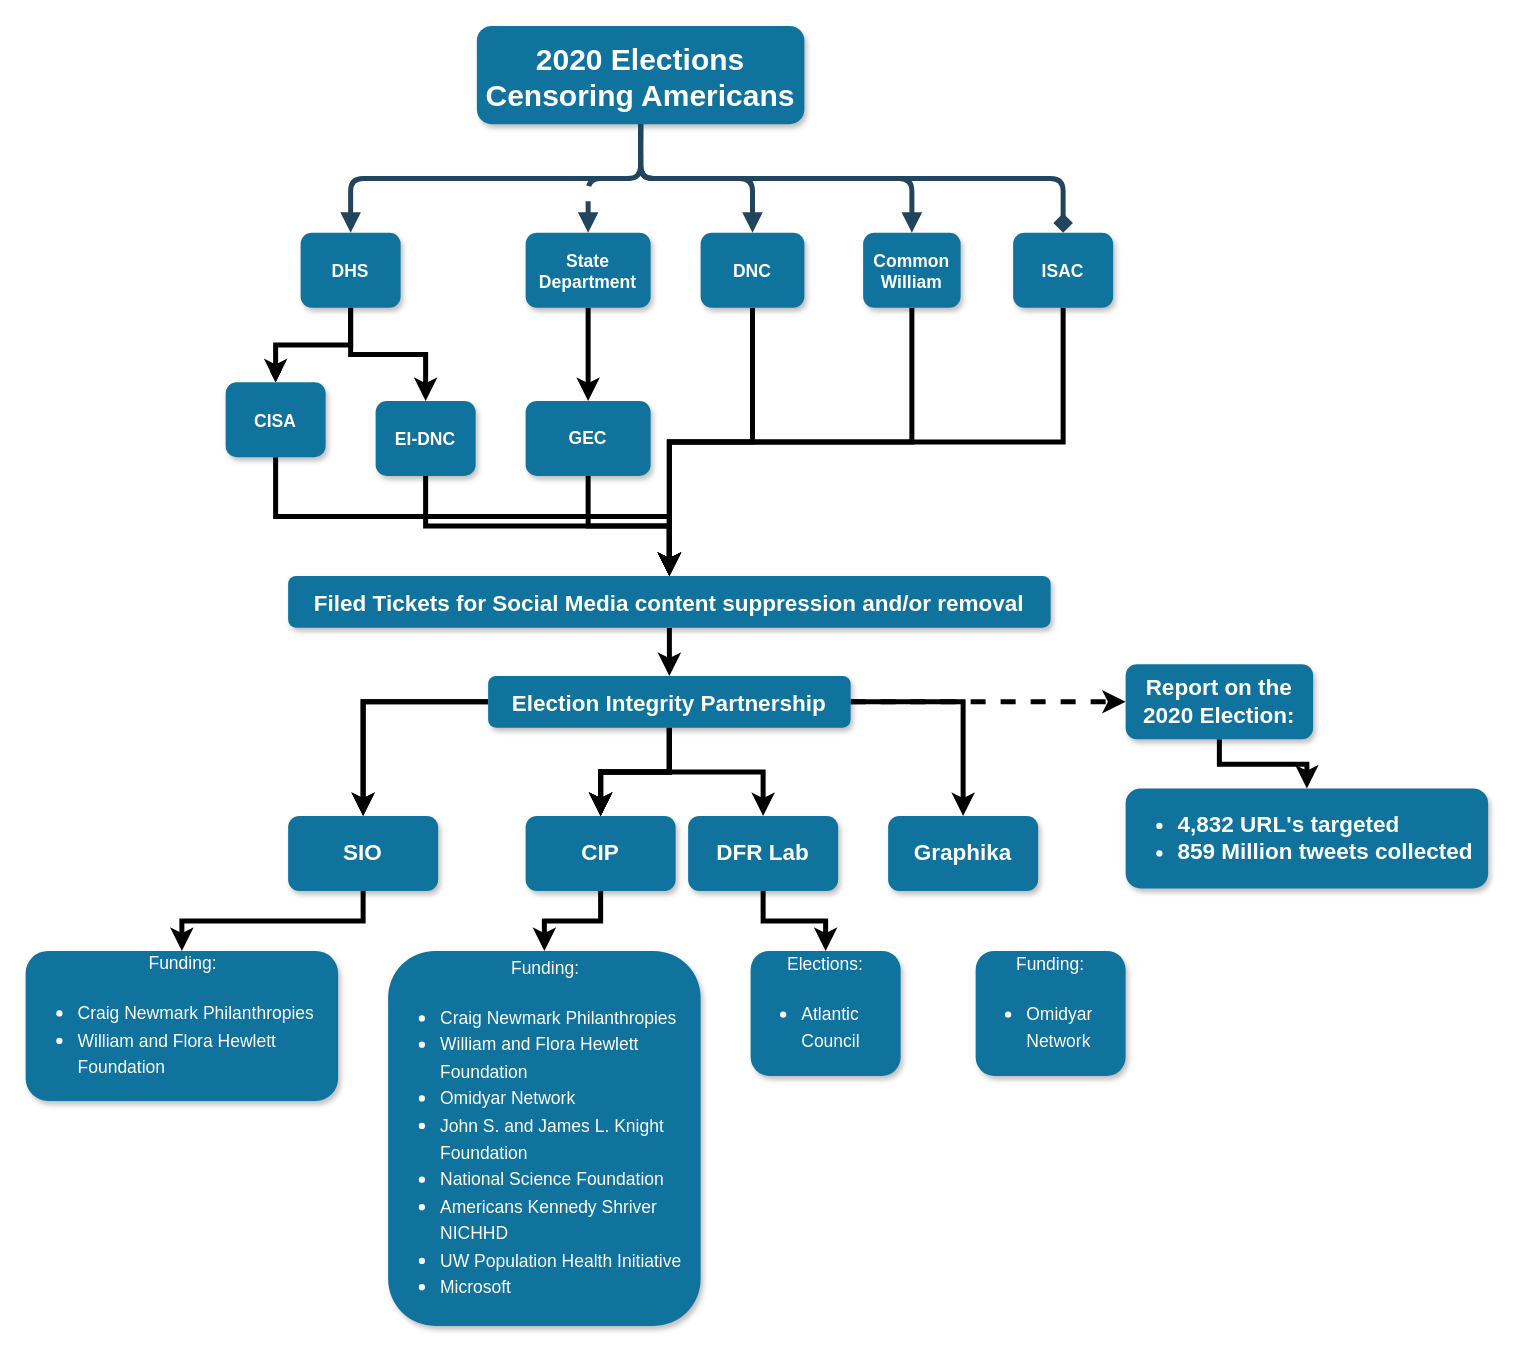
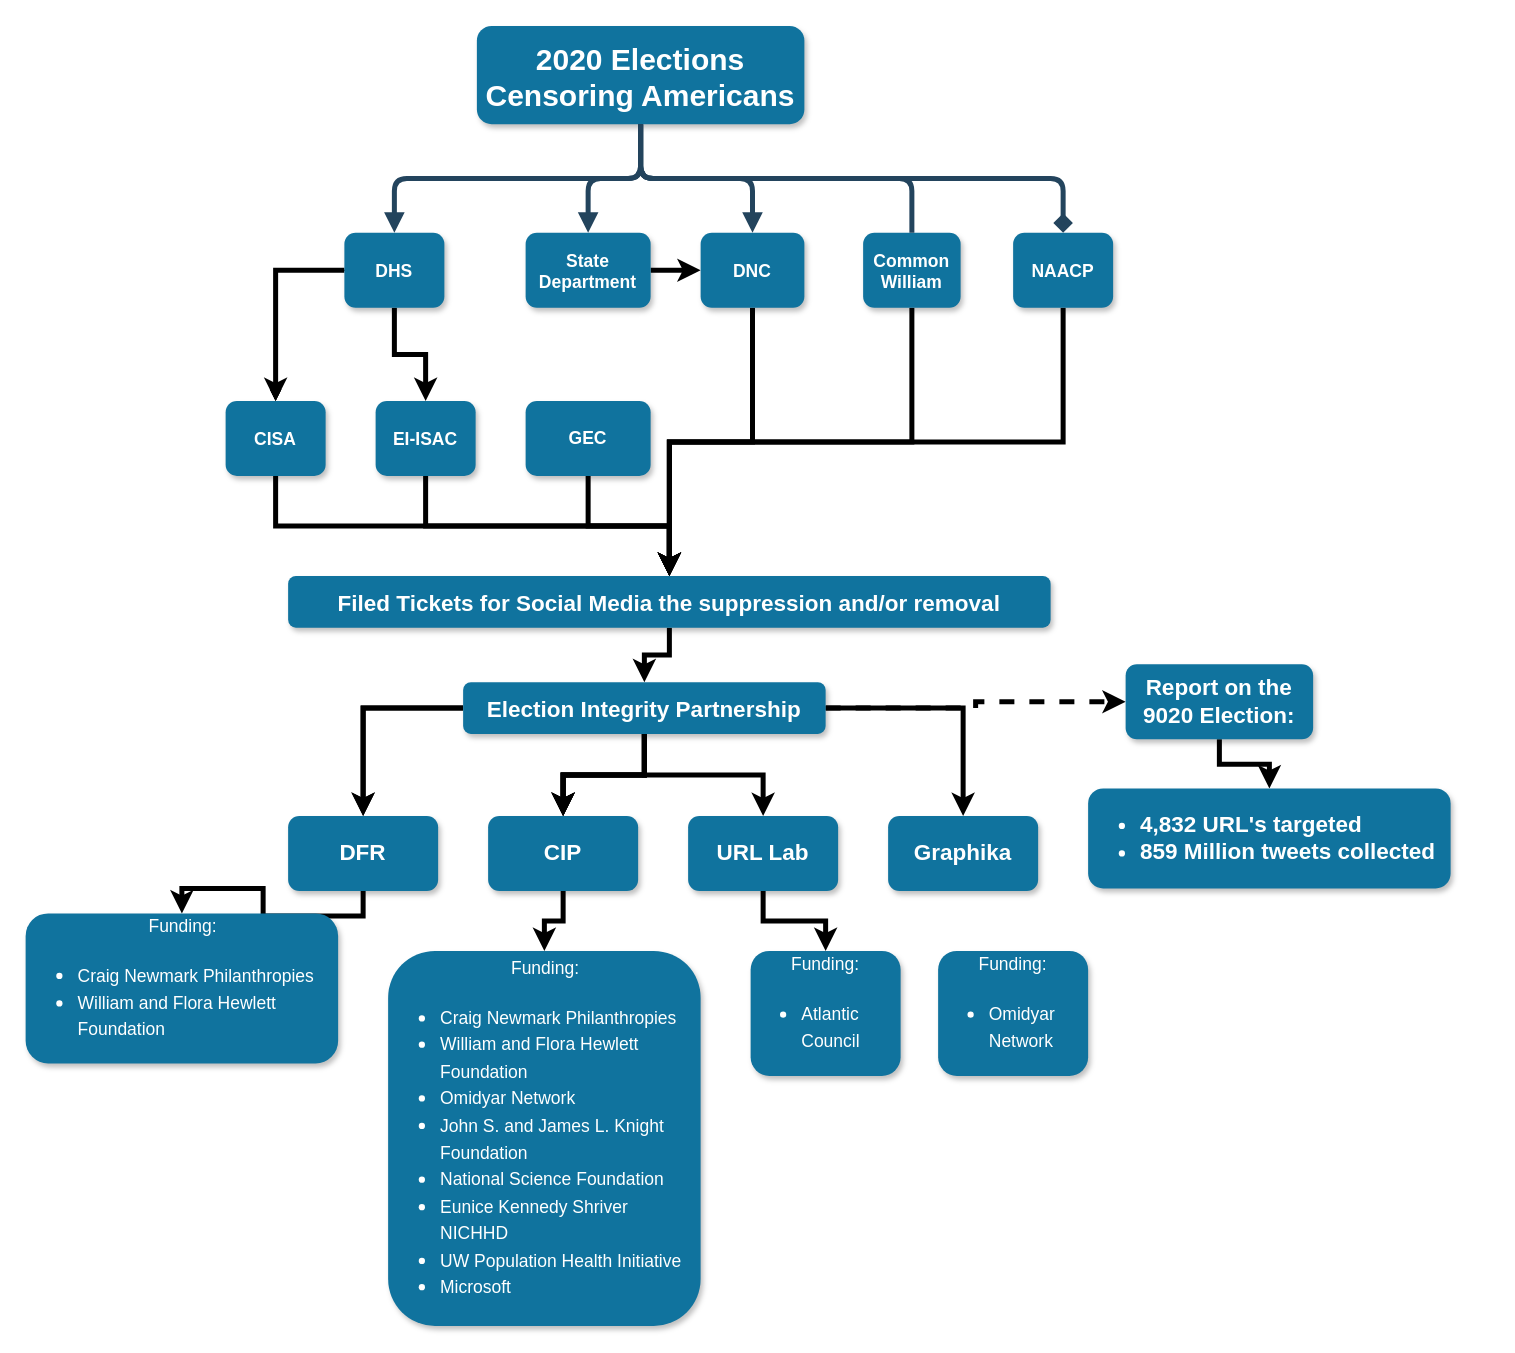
edge "2020 Elections Censoring Americans" -> "State Department": style dashed -> solid
edge "2020 Elections Censoring Americans" -> "Common William": arrowhead block -> none
node "DHS": moved (351, 270) -> (394, 270)
node "ISAC": label "ISAC" -> "NAACP"
edge "State Department" -> "GEC": now "State Department" -> "DNC"
node "CISA": moved (276, 419) -> (276, 438)
node "EI-DNC": label "EI-DNC" -> "EI-ISAC"
node "Filed Tickets for Social Media content suppression and/or removal": label "Filed Tickets for Social Media content suppression and/or removal" -> "Filed Tickets for Social Media the suppression and/or removal"
node "Election Integrity Partnership": moved (669, 702) -> (644, 708)
node "Report on the 2020 Election:": label "Report on the 2020 Election:" -> "Report on the 9020 Election:"
node "4,832 URL's targeted 859 Million tweets collected": moved (1307, 838) -> (1269, 838)
node "SIO": label "SIO" -> "DFR"
node "CIP": moved (601, 853) -> (563, 853)
node "DFR Lab": label "DFR Lab" -> "URL Lab"
node "Elections: Atlantic Council": label "Elections: Atlantic Council" -> "Funding: Atlantic Council"
node "Funding: Omidyar Network": moved (1051, 1013) -> (1013, 1013)
node "Funding: Craig Newmark Philanthropies William and Flora Hewlett Foundation": moved (182, 1026) -> (182, 988)
node "Funding: Craig Newmark Philanthropies William and Flora Hewlett Foundation Omidyar Network John S. and James L. Knight Foundation National Science Foundation Americans Kennedy Shriver NICHHD UW Population Health Initiative Microsoft": label "Funding: Craig Newmark Philanthropies William and Flora Hewlett Foundation Omidyar Network John S. and James L. Knight Foundation National Science Foundation Americans Kennedy Shriver NICHHD UW Population Health Initiative Microsoft" -> "Funding: Craig Newmark Philanthropies William and Flora Hewlett Foundation Omidyar Network John S. and James L. Knight Foundation National Science Foundation Eunice Kennedy Shriver NICHHD UW Population Health Initiative Microsoft"
